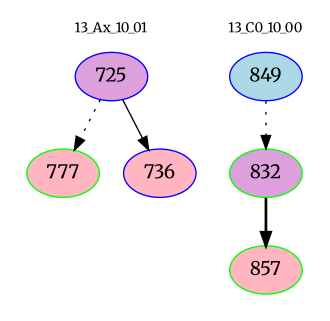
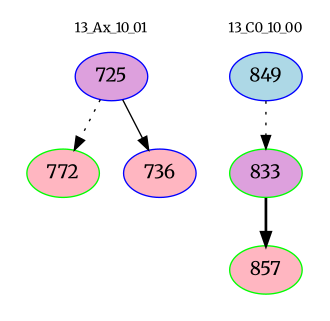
node "777": label "777" -> "772"
node "832": label "832" -> "833"
